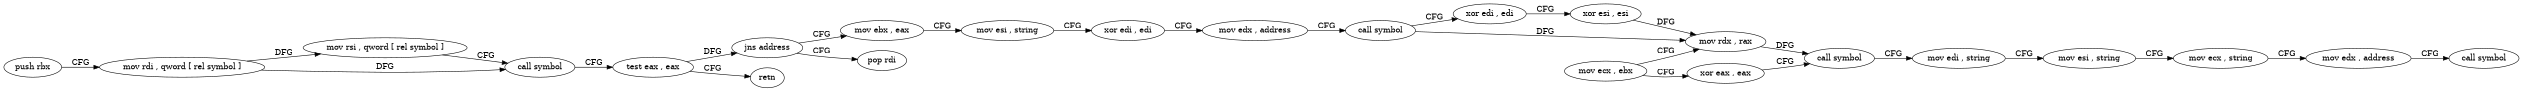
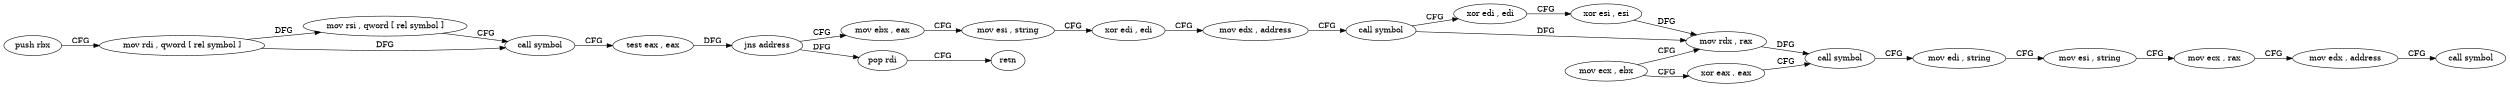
edge "jns address" -> "pop rdi": label "CFG" -> "DFG"
node "mov ecx , string": label "mov ecx , string" -> "mov ecx , rax"
edge "test eax , eax" -> "retn": now "pop rdi" -> "retn"
